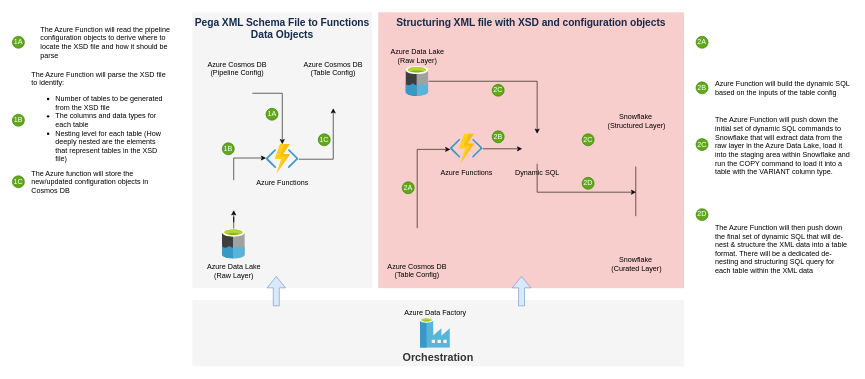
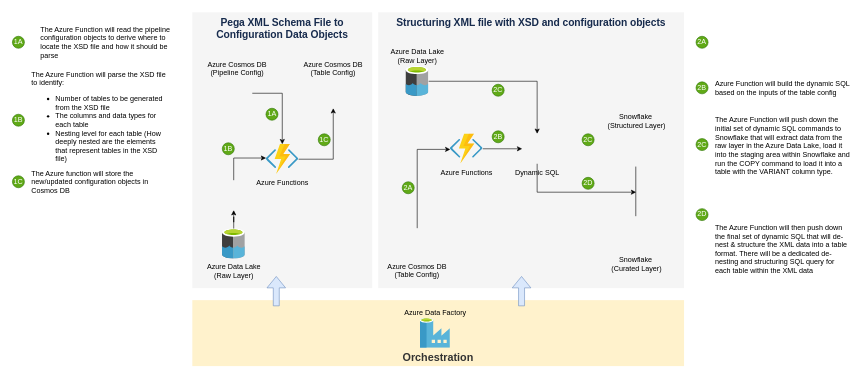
node "Pega XML Schema File to Functions Data Objects": label "Pega XML Schema File to Functions Data Objects" -> "Pega XML Schema File to Configuration Data Objects"
node "Structuring XML file with XSD and configuration objects": fillcolor #f8cecc -> #f5f5f5
node "Orchestration": fillcolor #f5f5f5 -> #fff2cc
